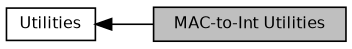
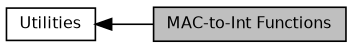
node "MAC-to-Int Utilities": label "MAC-to-Int Utilities" -> "MAC-to-Int Functions"
